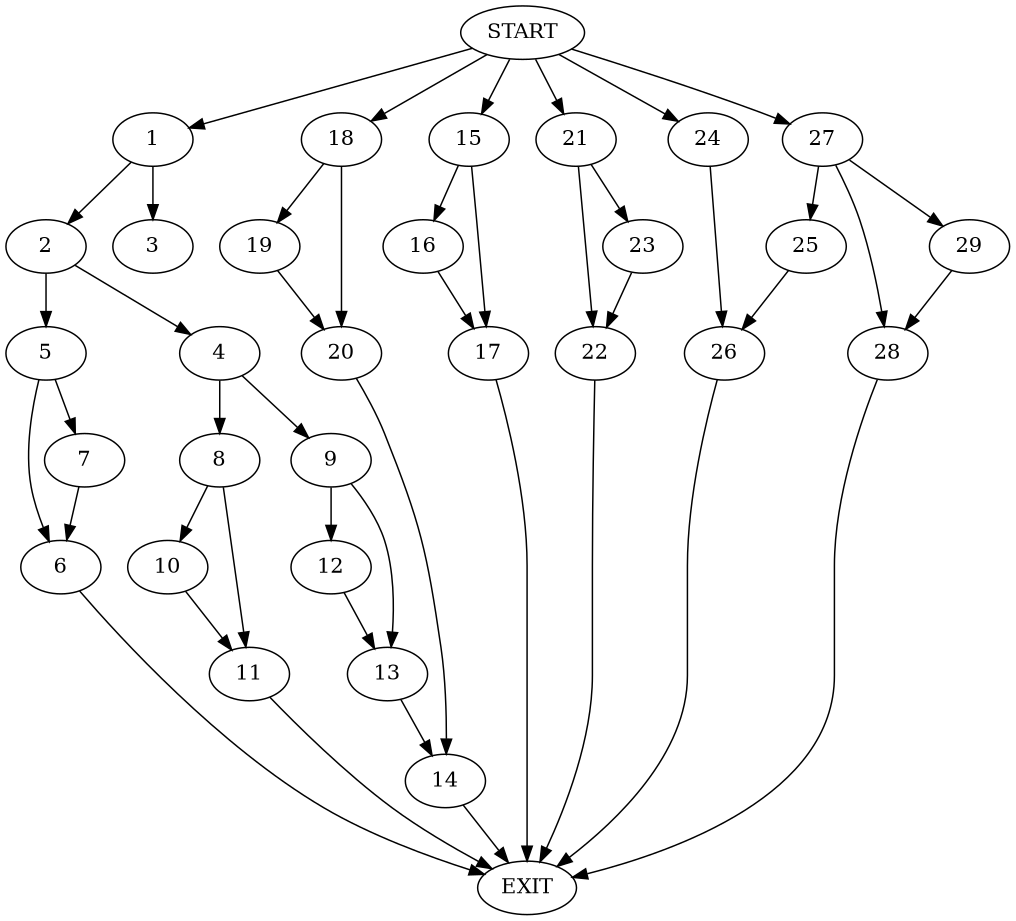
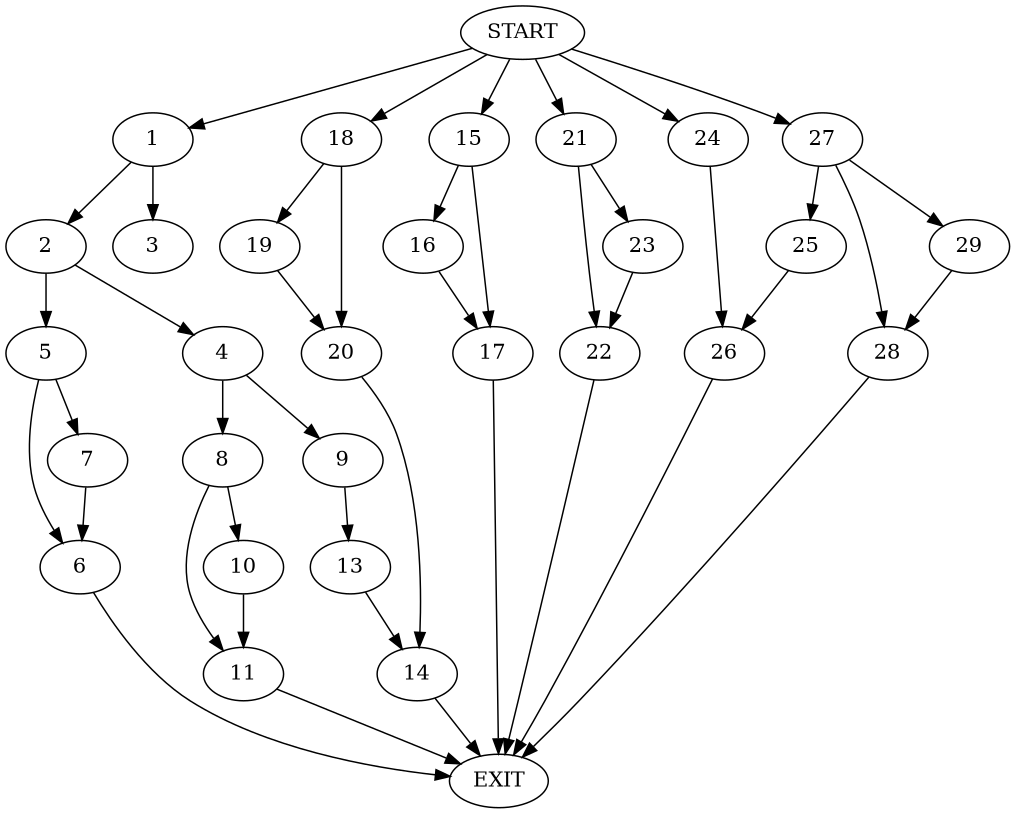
node "12": removed
